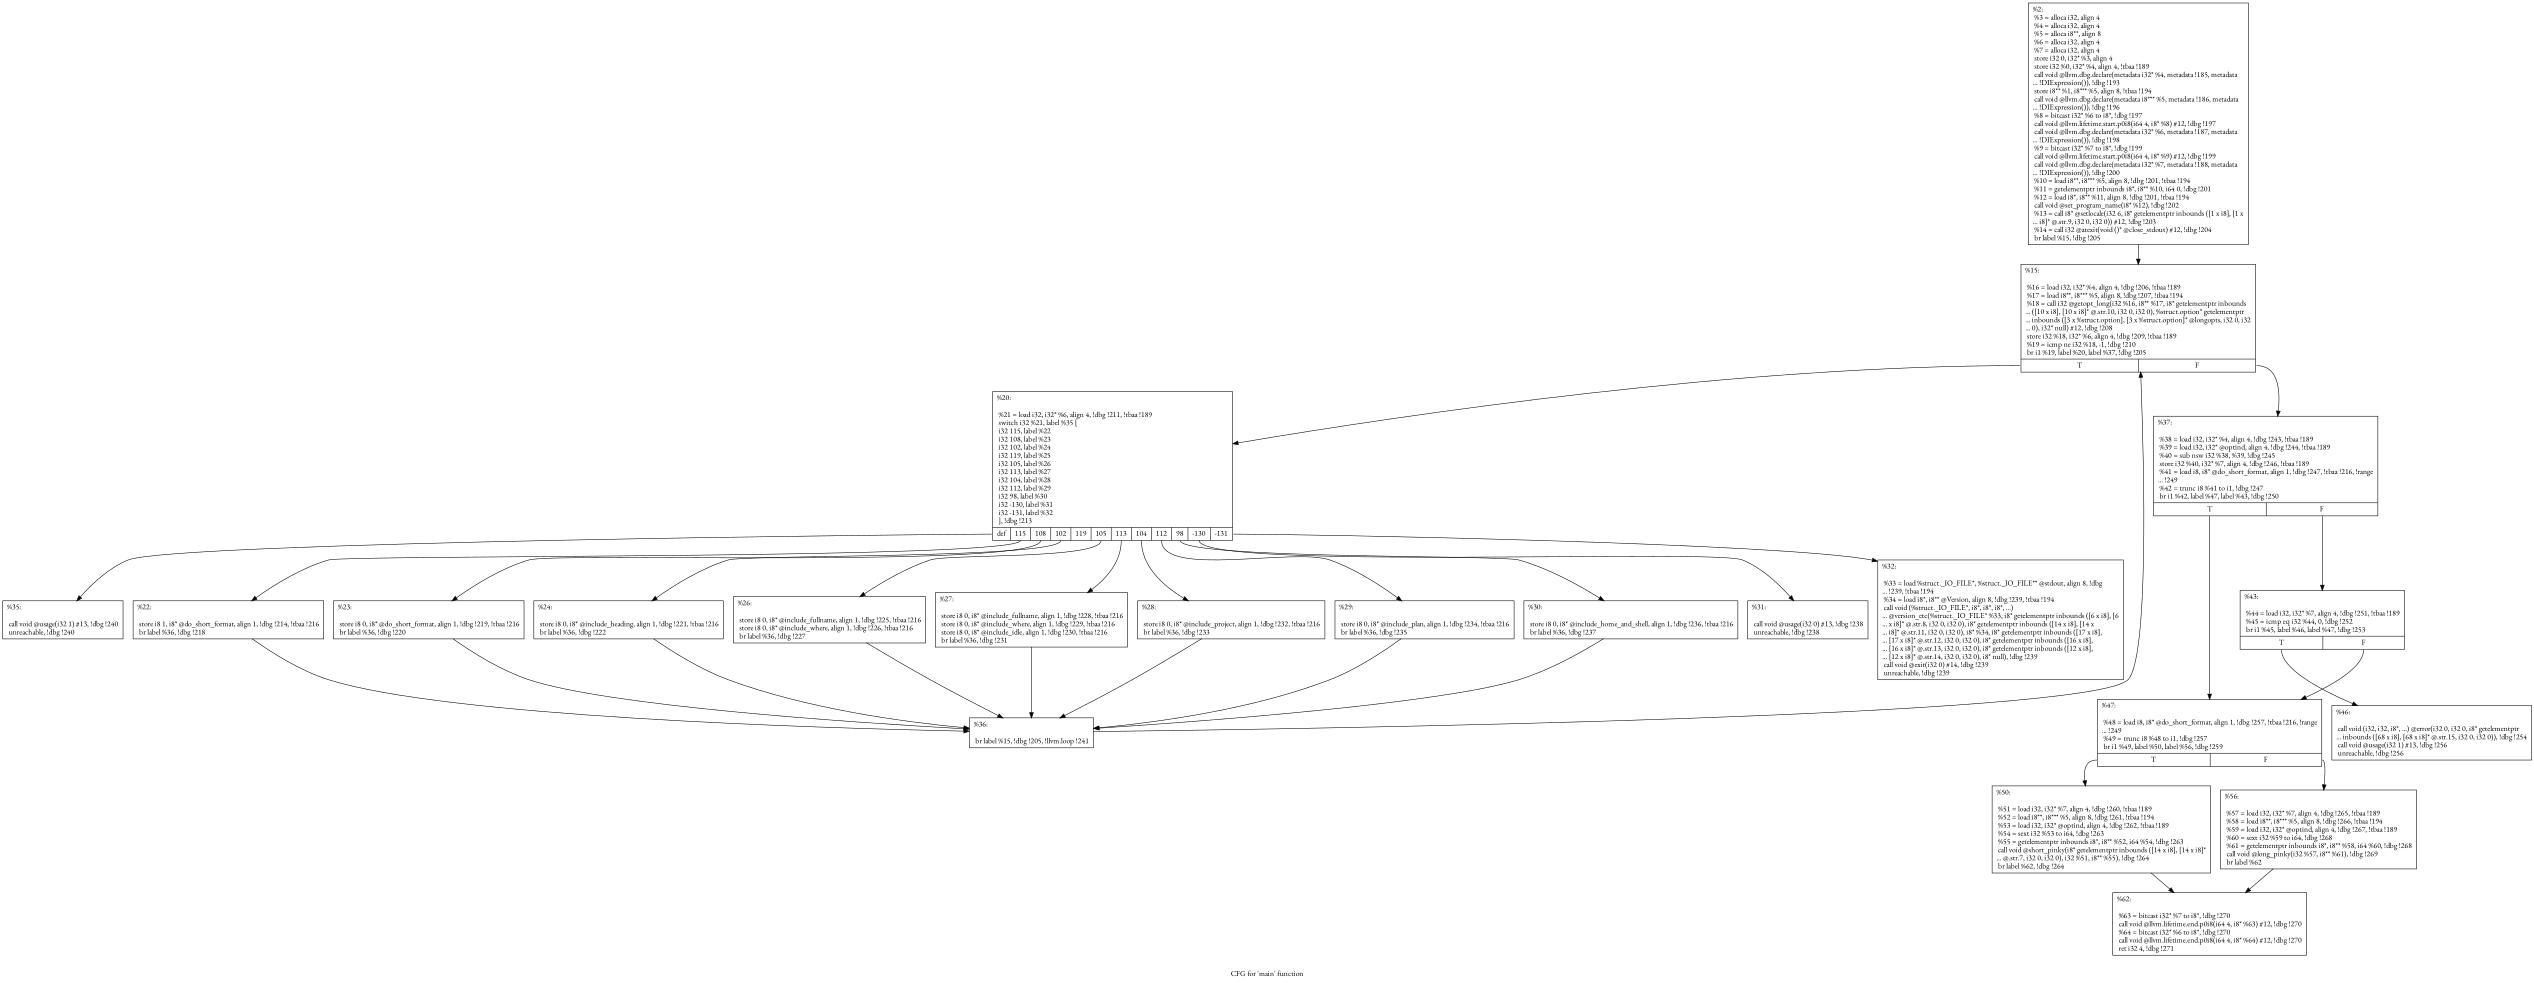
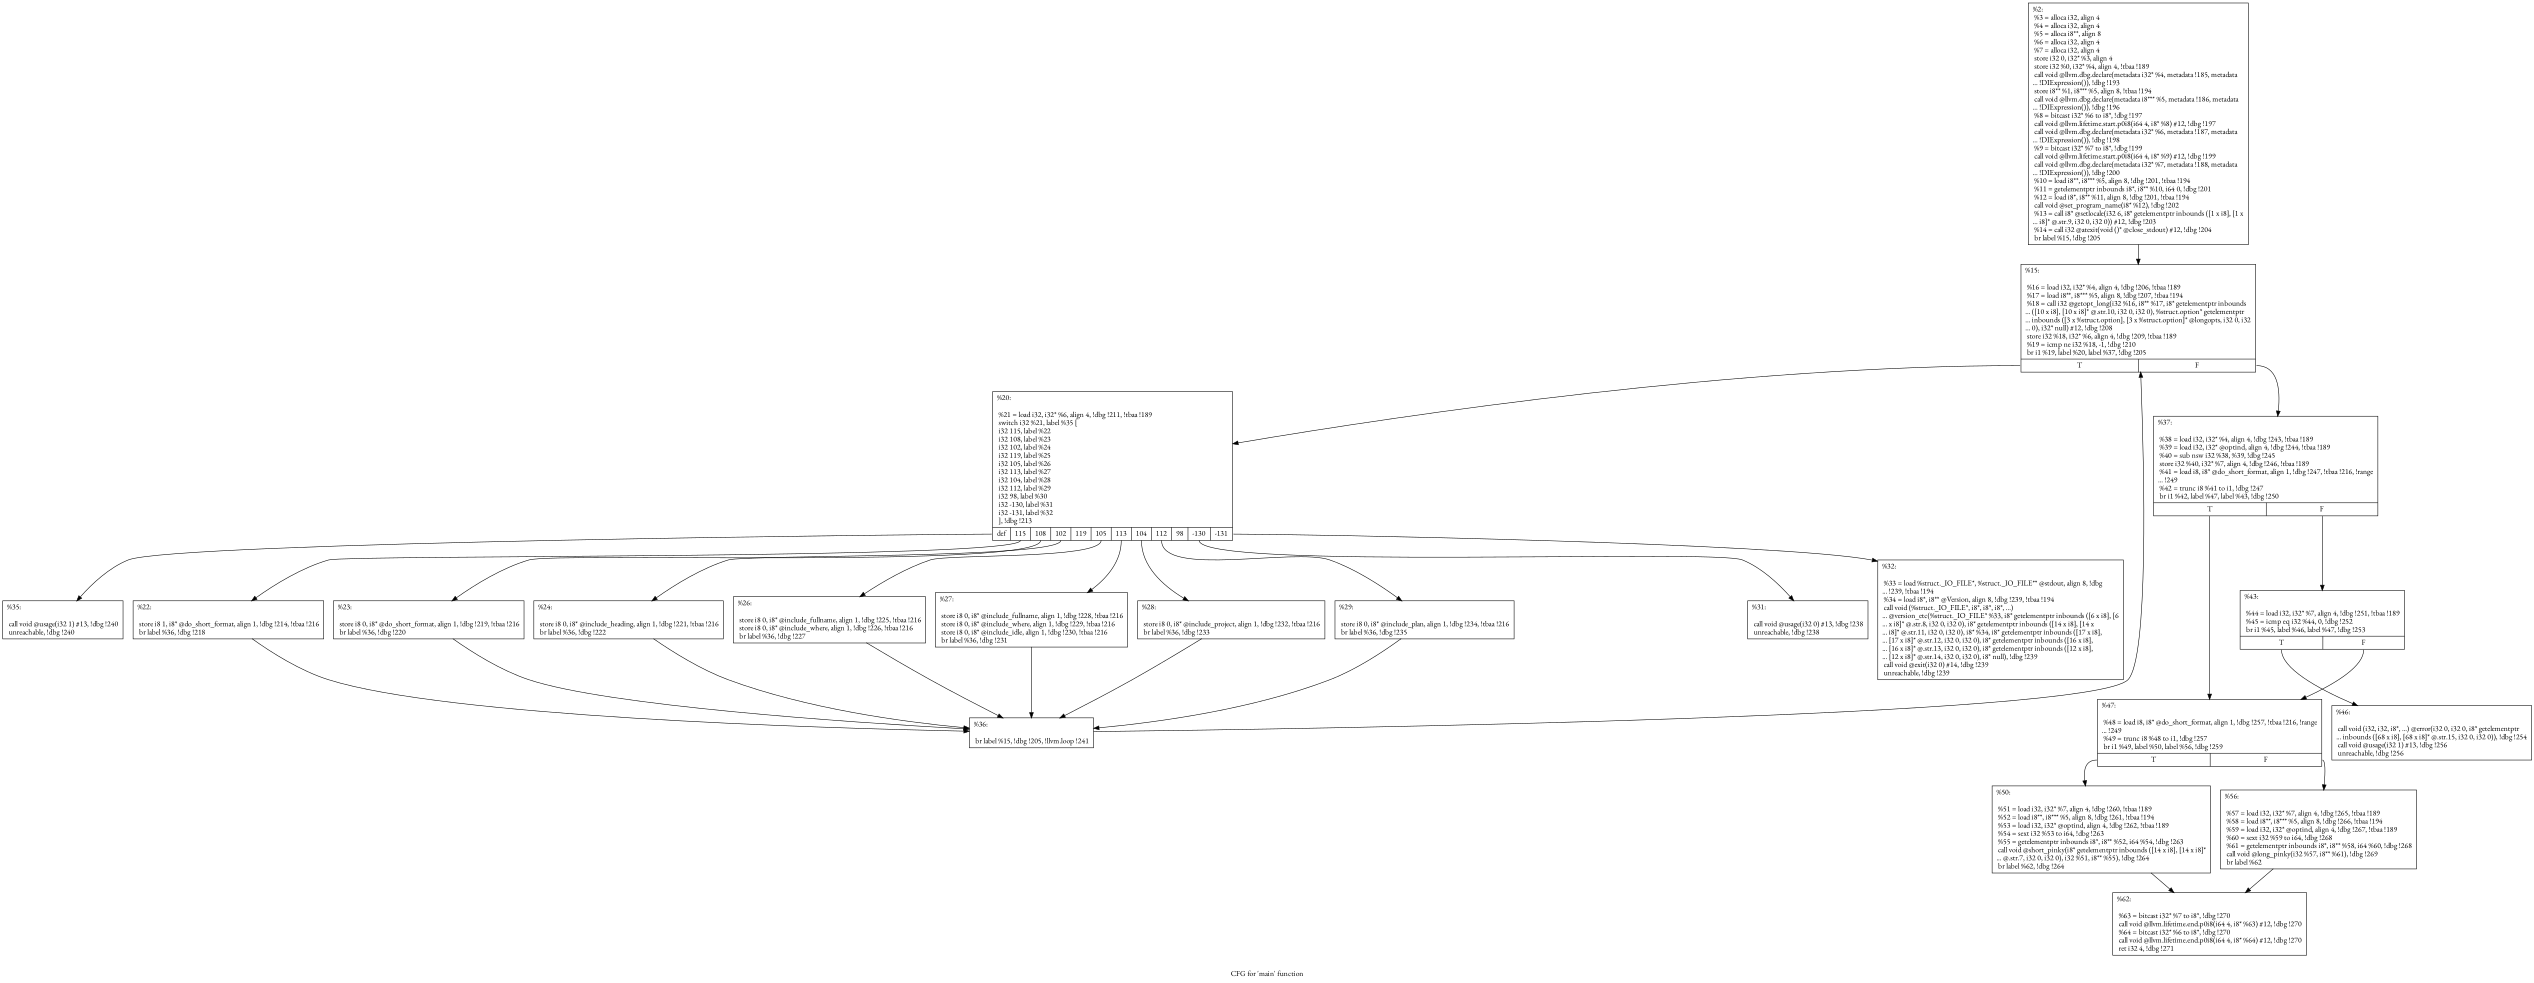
node "%30:": removed
